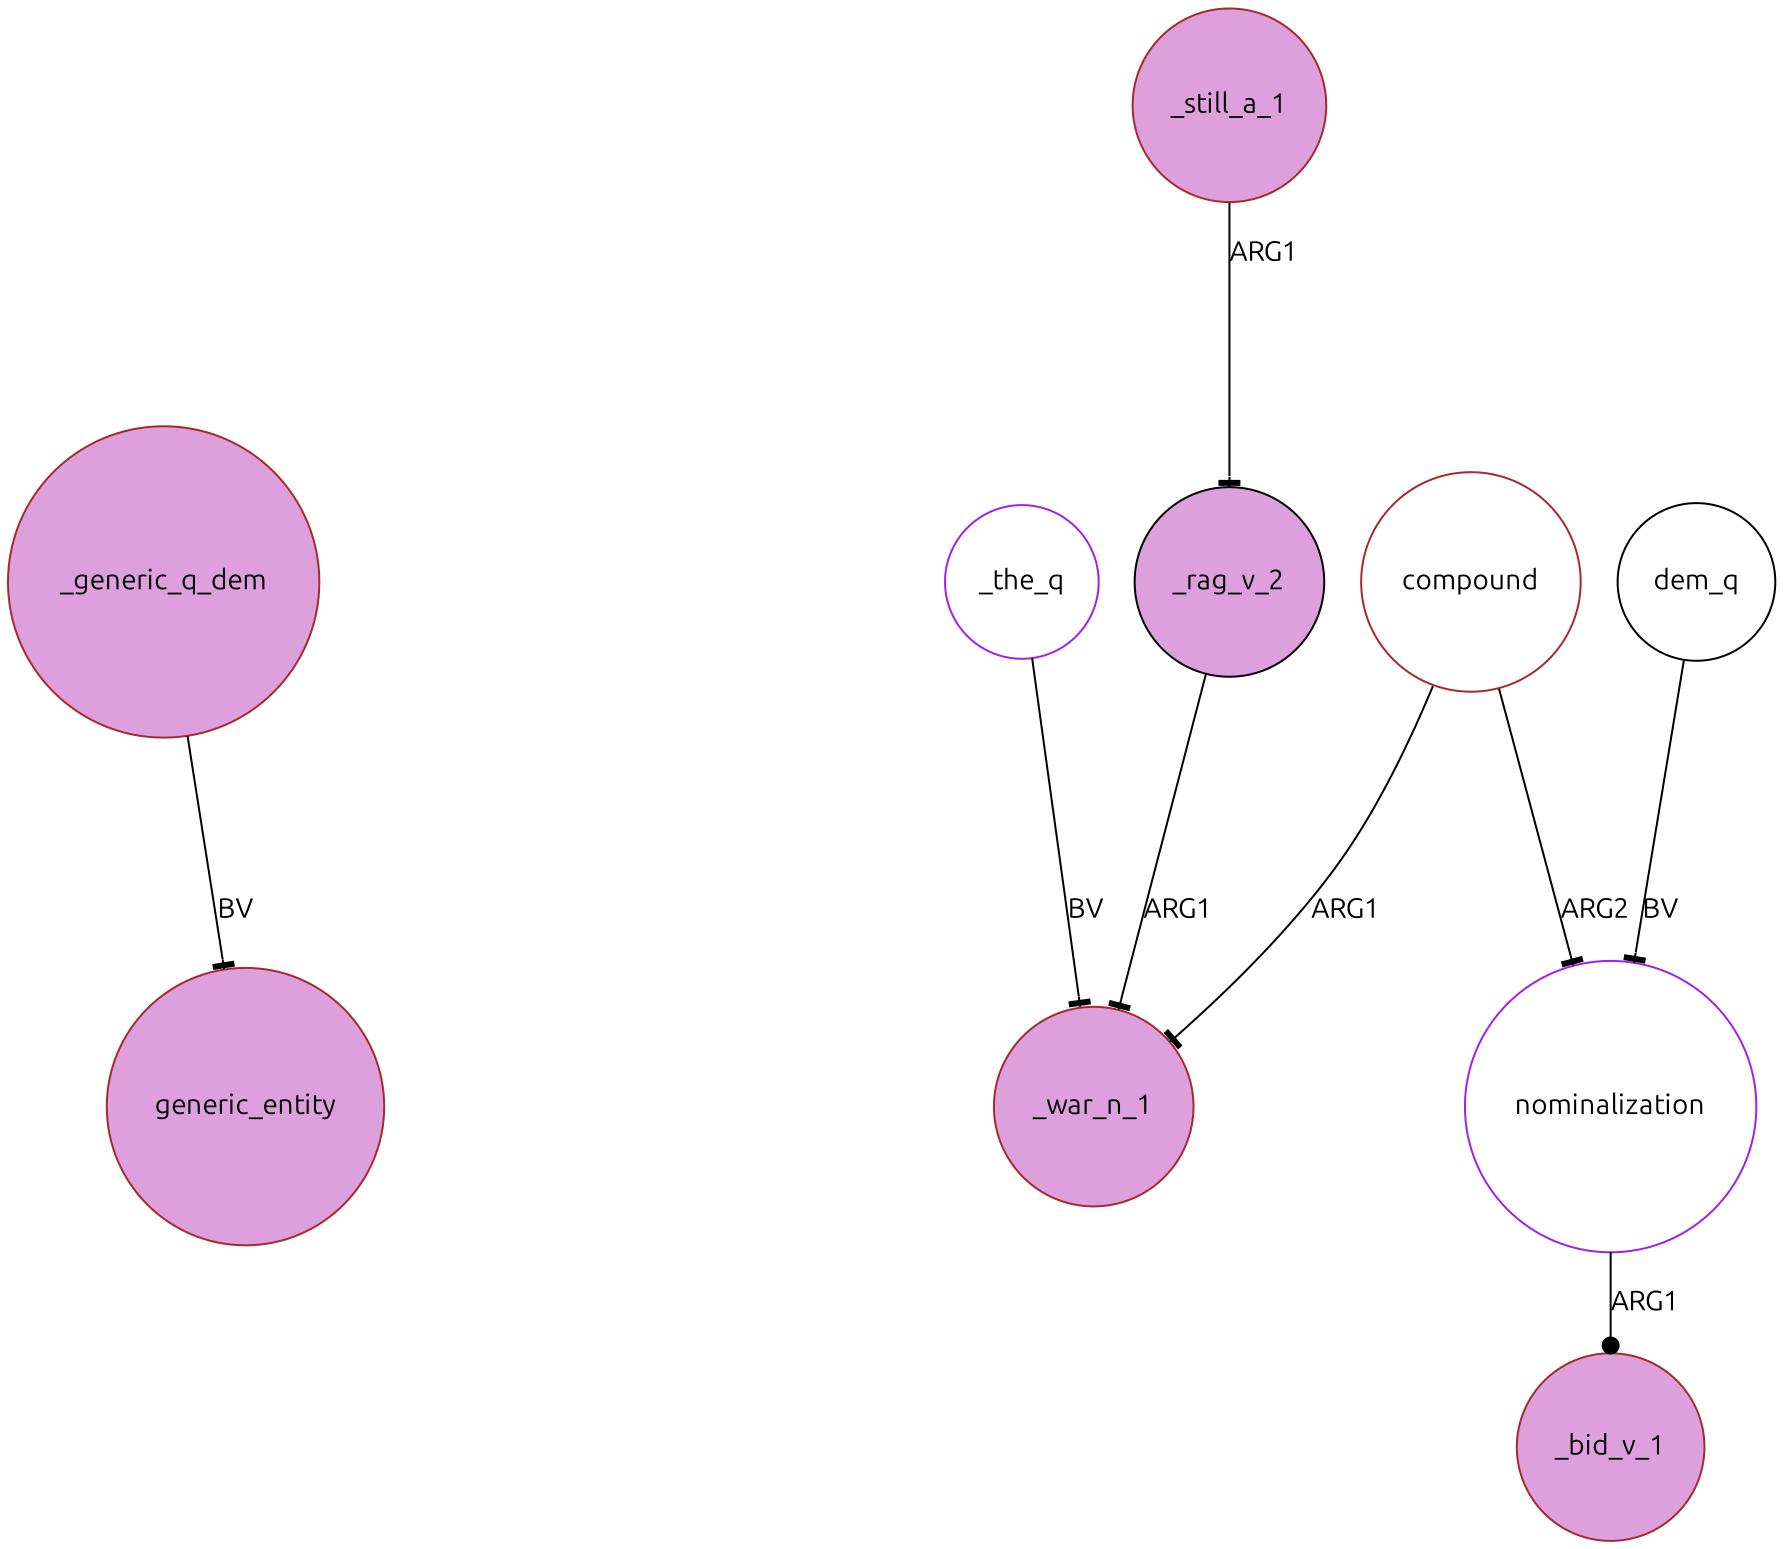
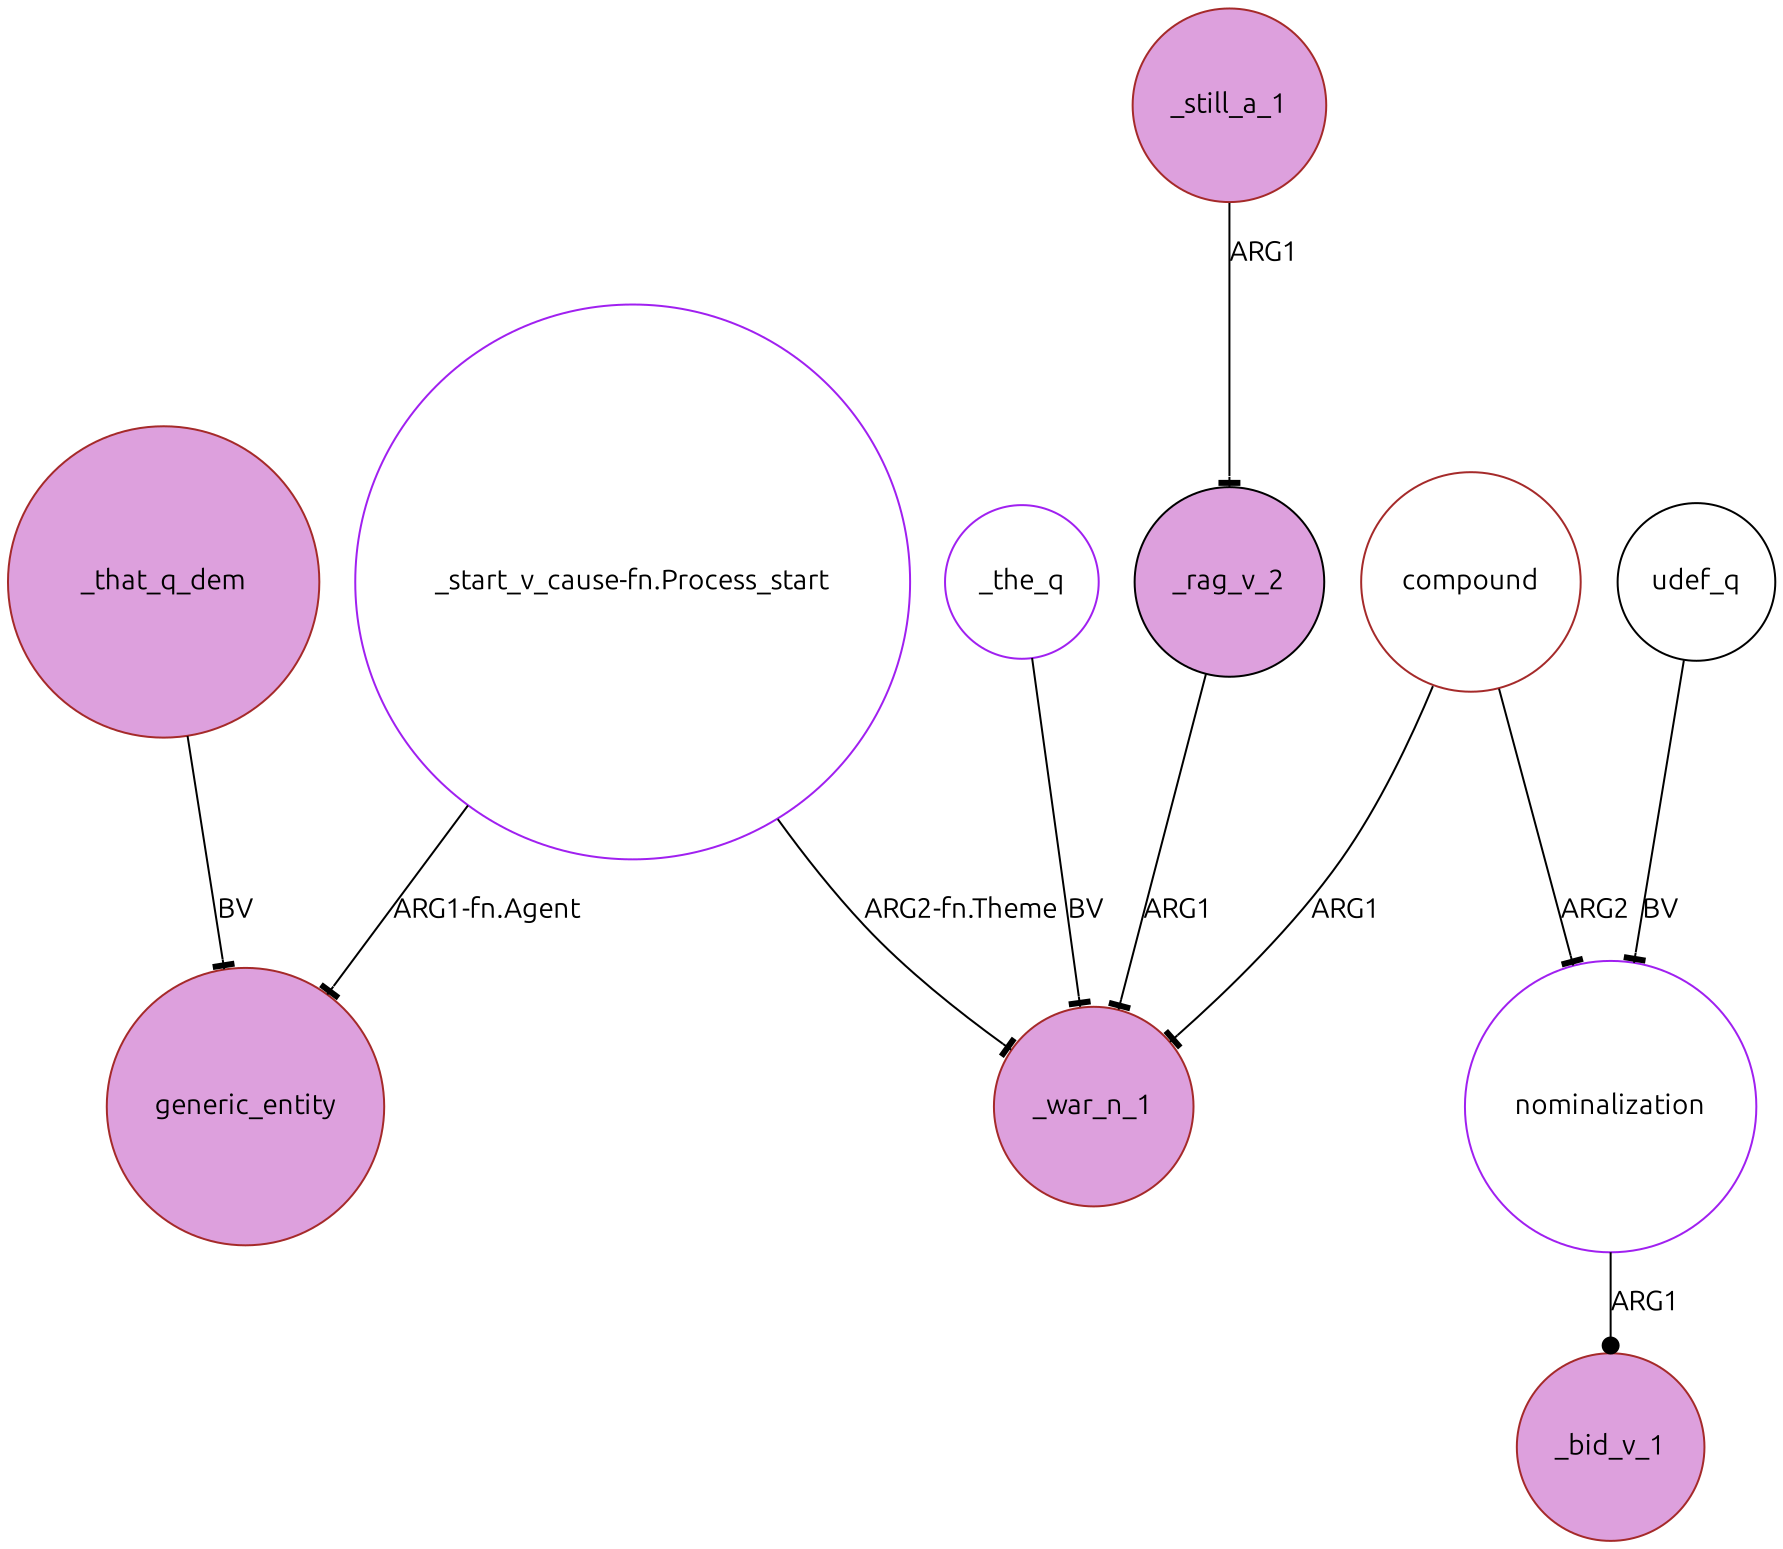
node "_generic_q_dem": label "_generic_q_dem" -> "_that_q_dem"
node "_start_v_cause-fn.Process_start": added
node "dem_q": label "dem_q" -> "udef_q"
